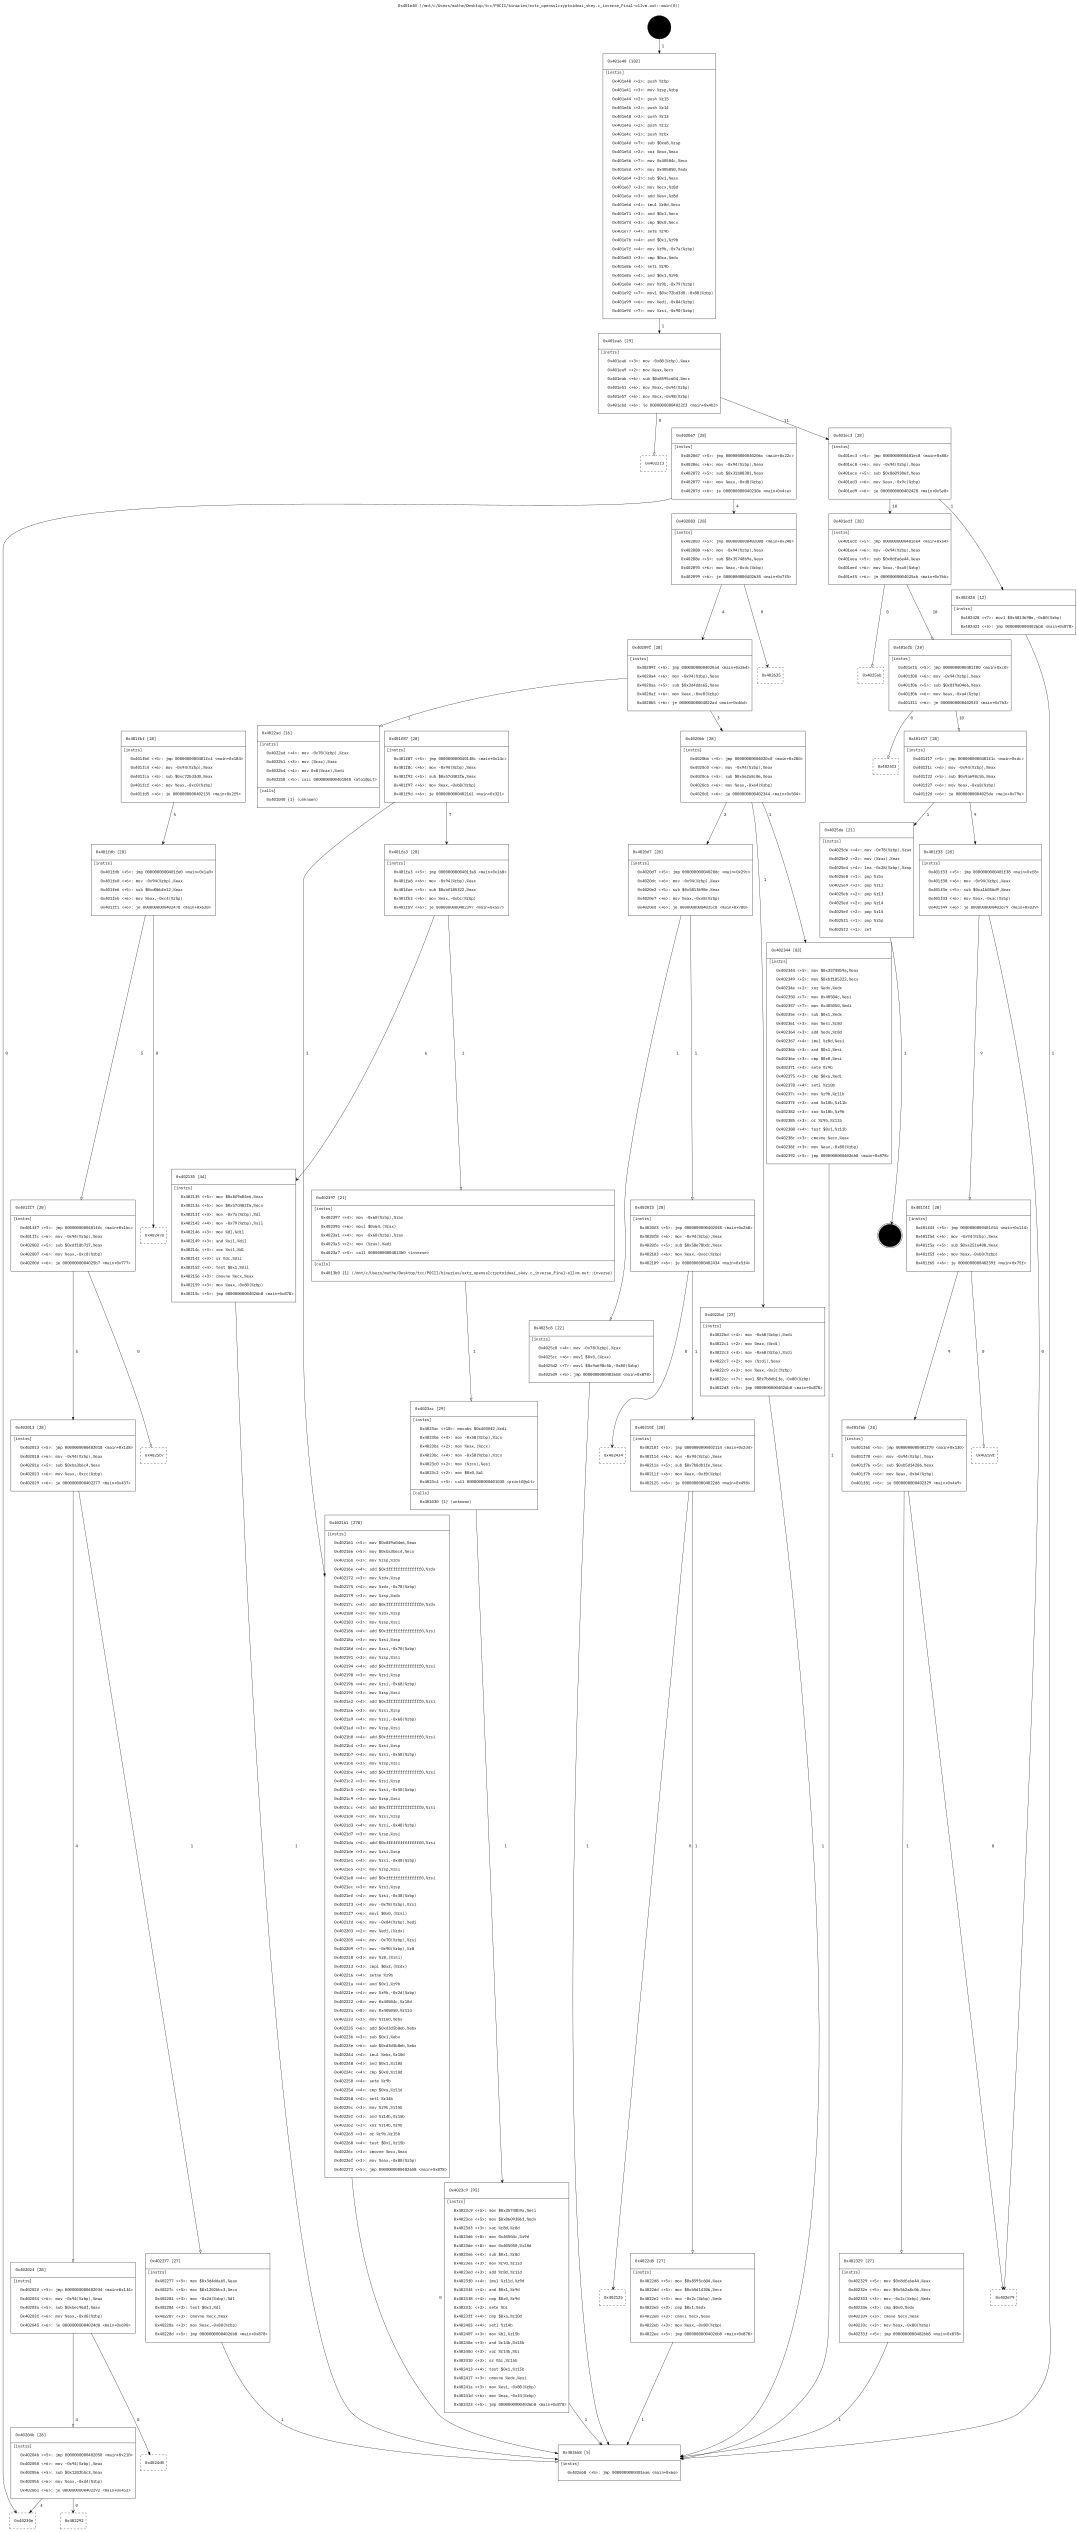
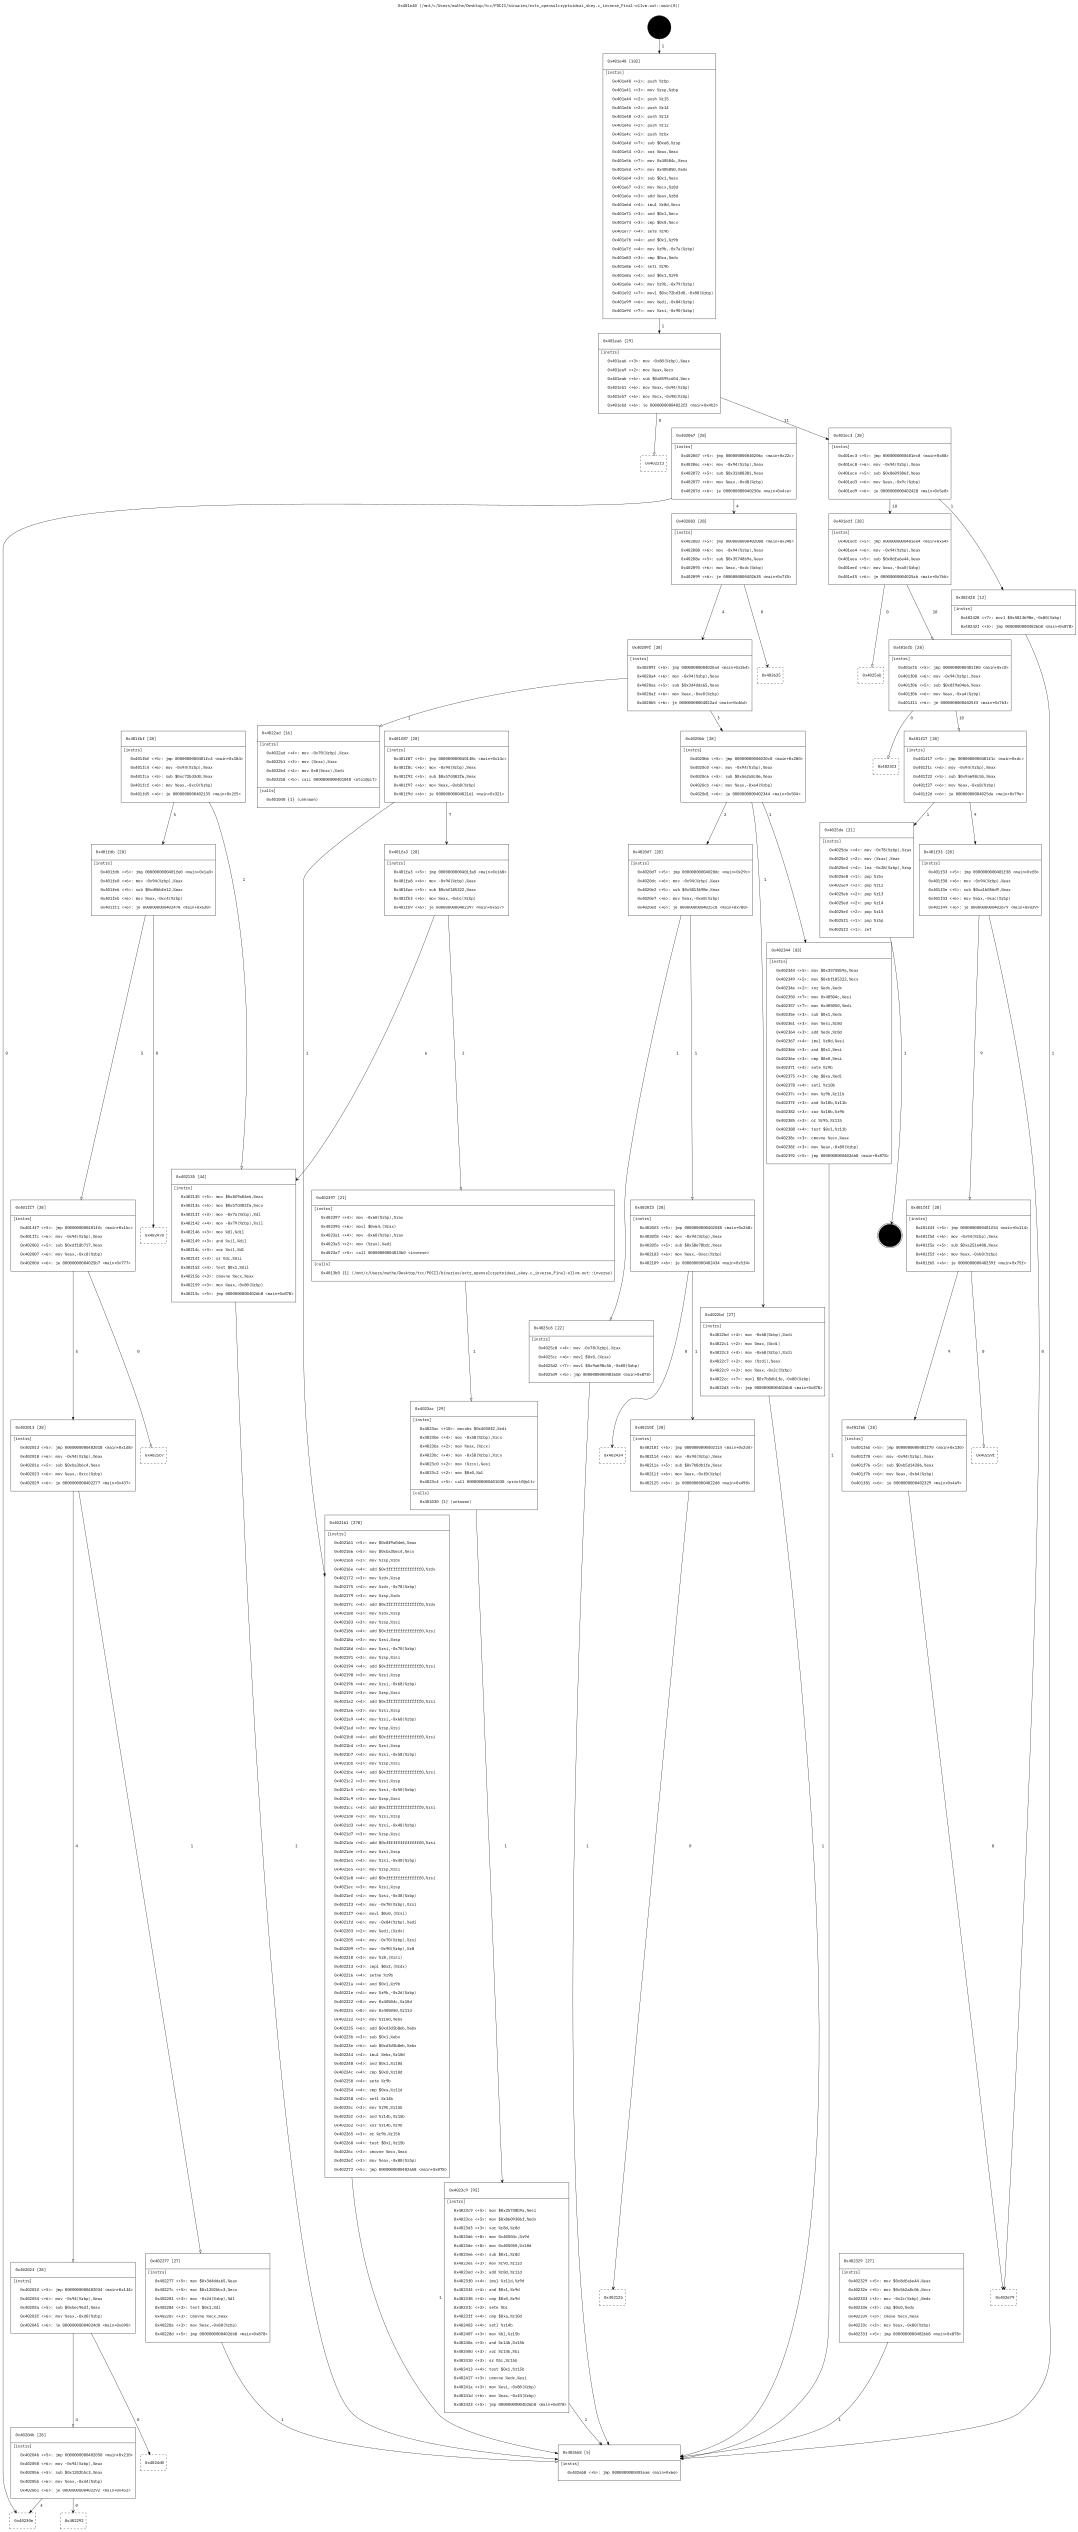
edge "0x401fbf [28]" -> "0x402135 [44]": added, label "1"
edge "0x401f6b [28]" -> "0x402329 [27]": removed, label "1"
edge "0x402161 [278]" -> "0x4026b8 [5]": label " 0" -> " 1"
node "0x4022d8 [27]": removed
